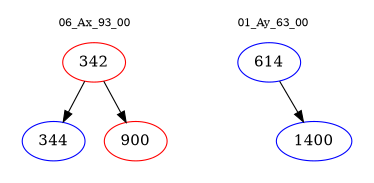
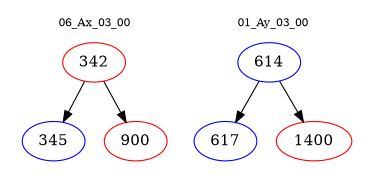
cluster "06_Ax_93_00": label "06_Ax_93_00" -> "06_Ax_03_00"
cluster "01_Ay_63_00": label "01_Ay_63_00" -> "01_Ay_03_00"
node "344": label "344" -> "345"
node "617": added
node "1400": color blue -> red
